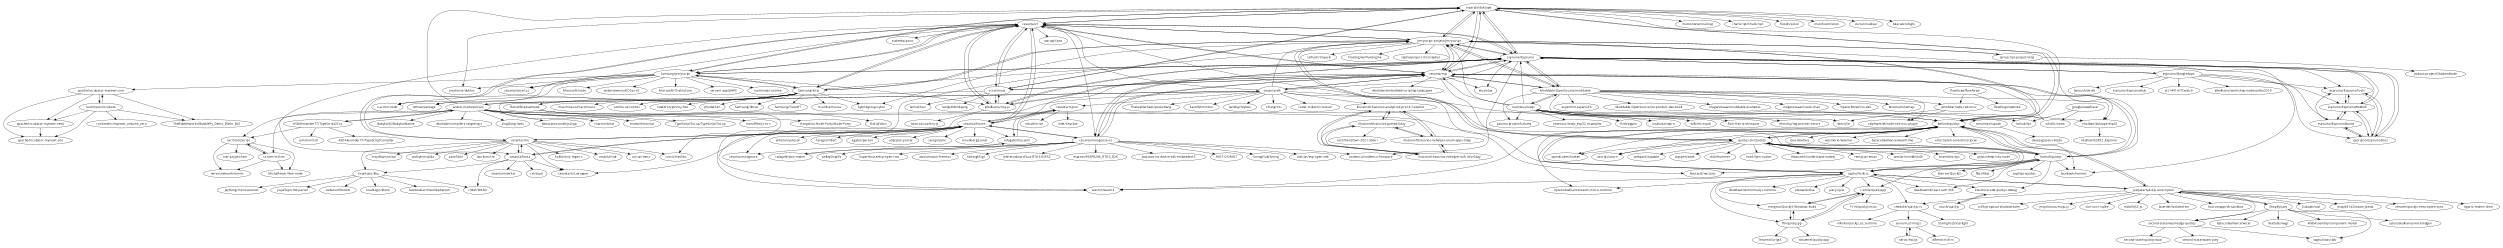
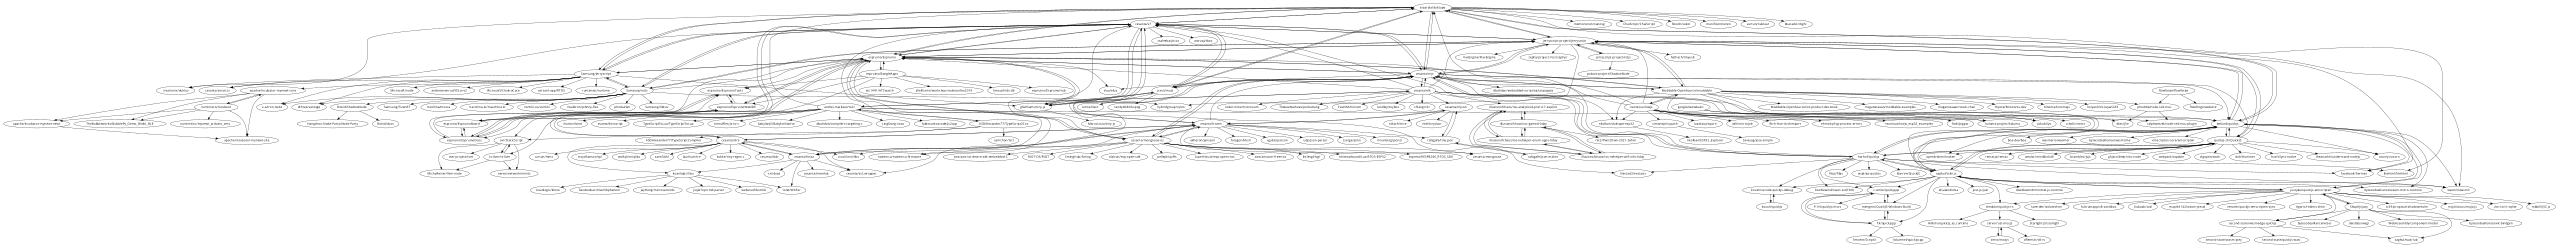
node "servant-app/JAWS": label "servant-app/JAWS" -> "servant-app/RTOS"
node "litehtml/litehtml": added
